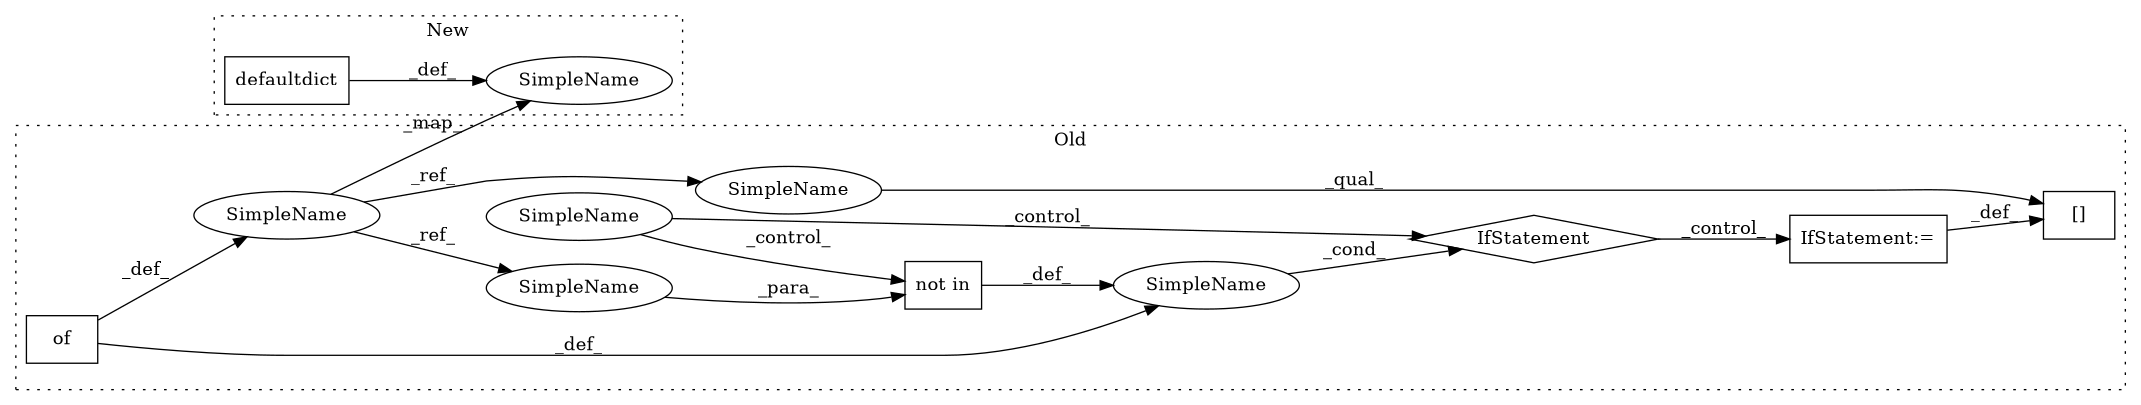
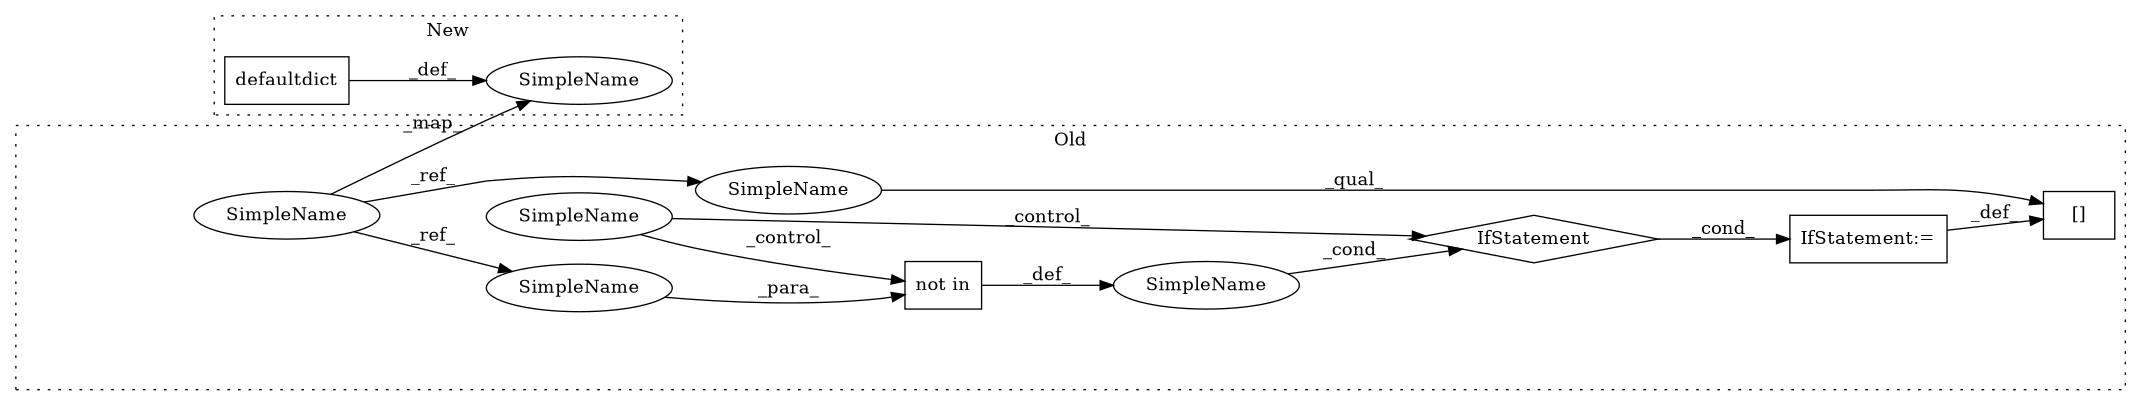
edge "IfStatement" -> "IfStatement:=": label "_control_" -> "_cond_"
node "of": removed
